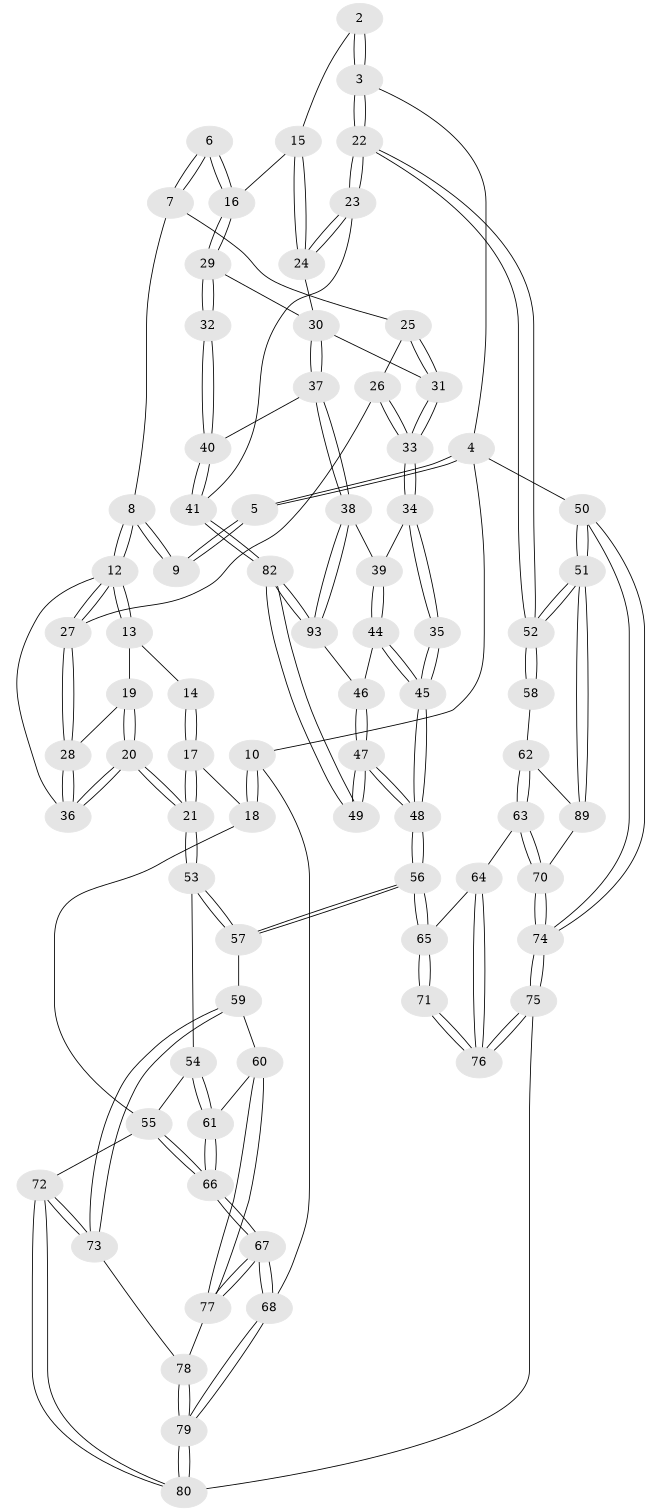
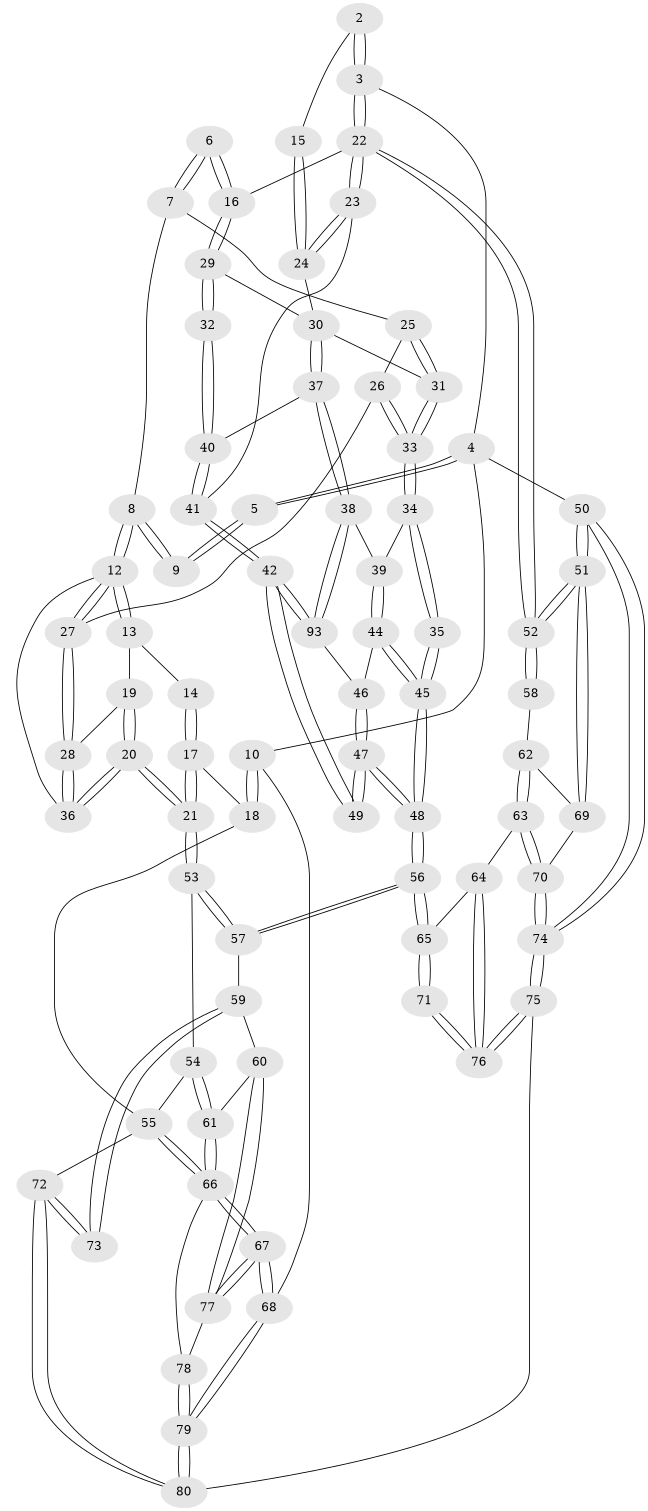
edge "15" -- "16": now "22" -- "16"
node "82": label "82" -> "42"
node "89": label "89" -> "69"
edge "73" -- "78": now "66" -- "78"
